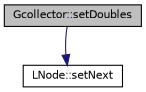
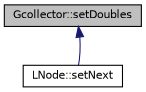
edge "Gcollector::setDoubles" -> "LNode::setNext": reversed
